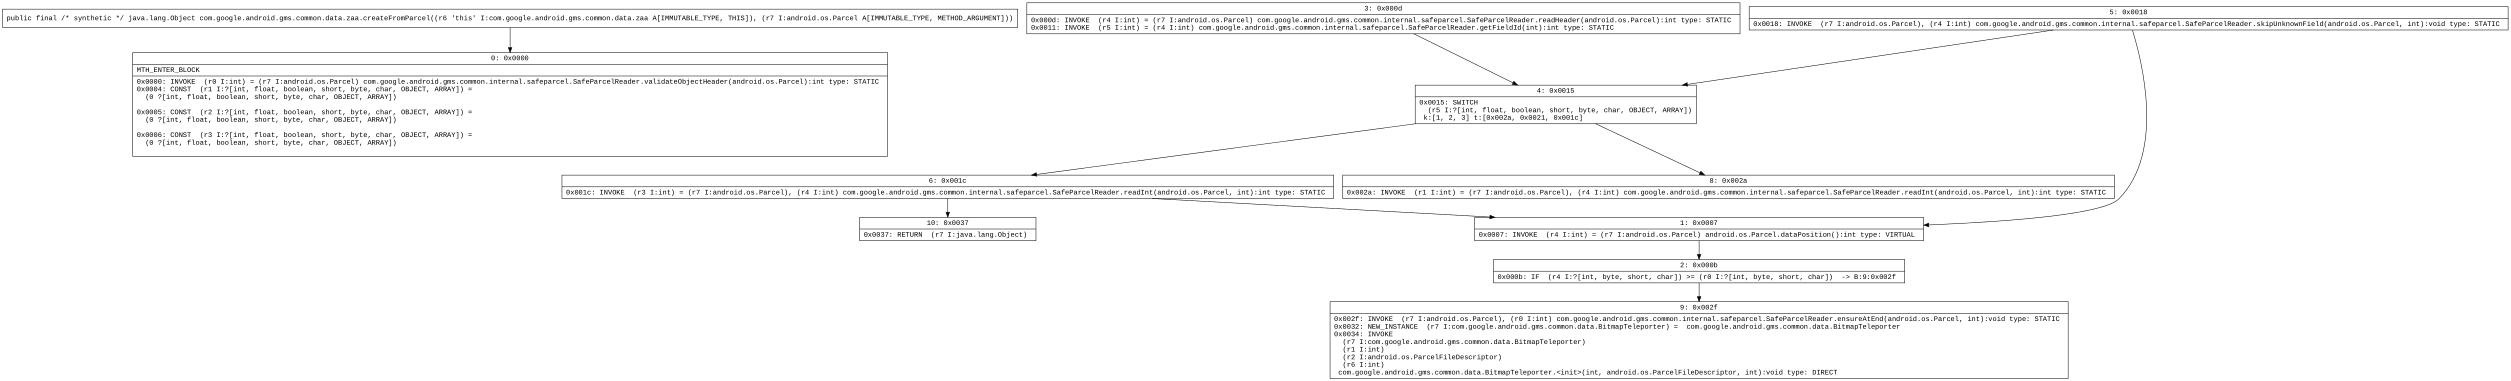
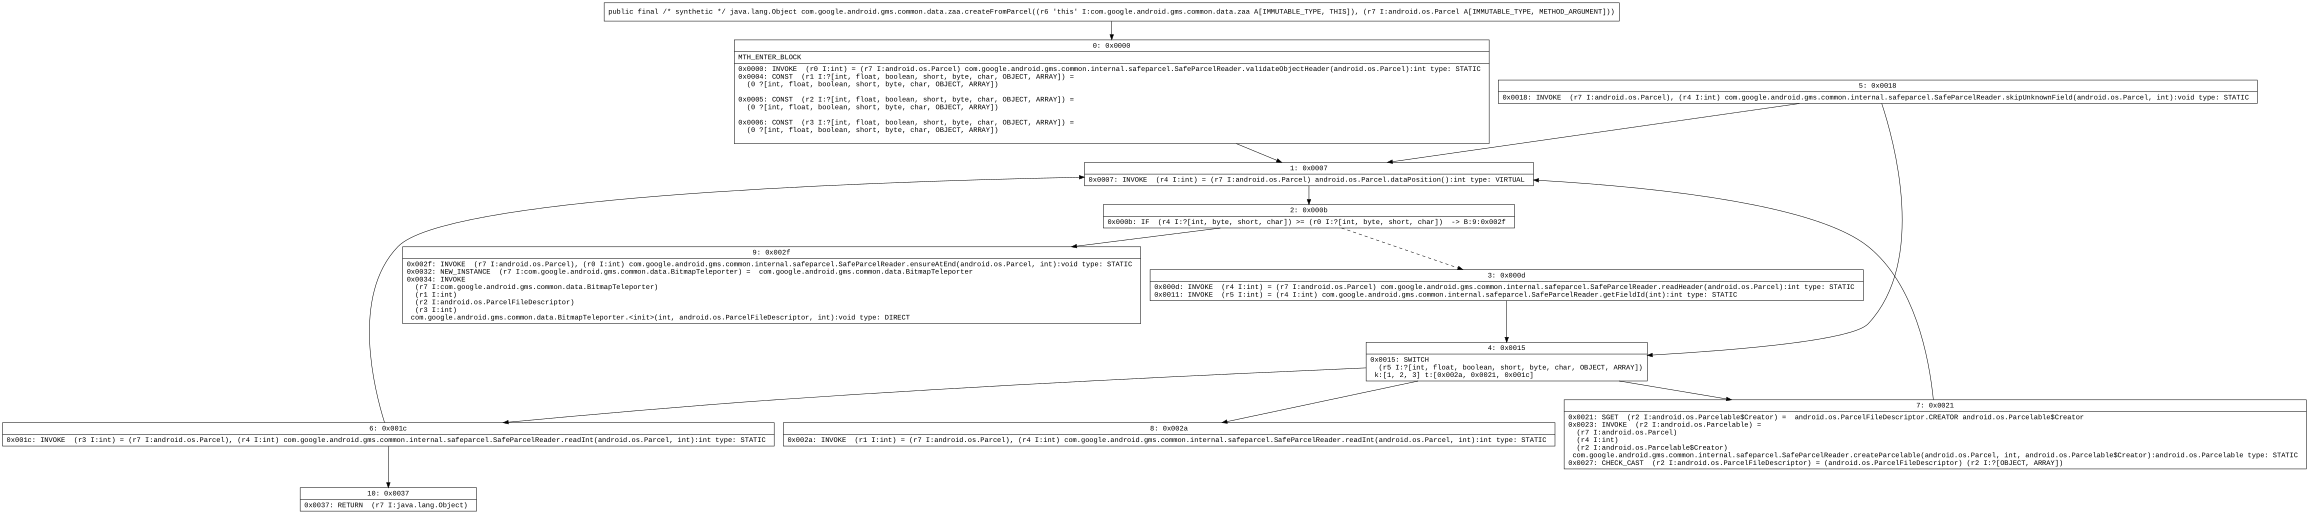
edge "0: 0x0000" -> "1: 0x0007": added
edge "2: 0x000b" -> "3: 0x000d": added
node "9: 0x002f": text "(r6 I:int)" -> "(r3 I:int)"
node "7: 0x0021": added
